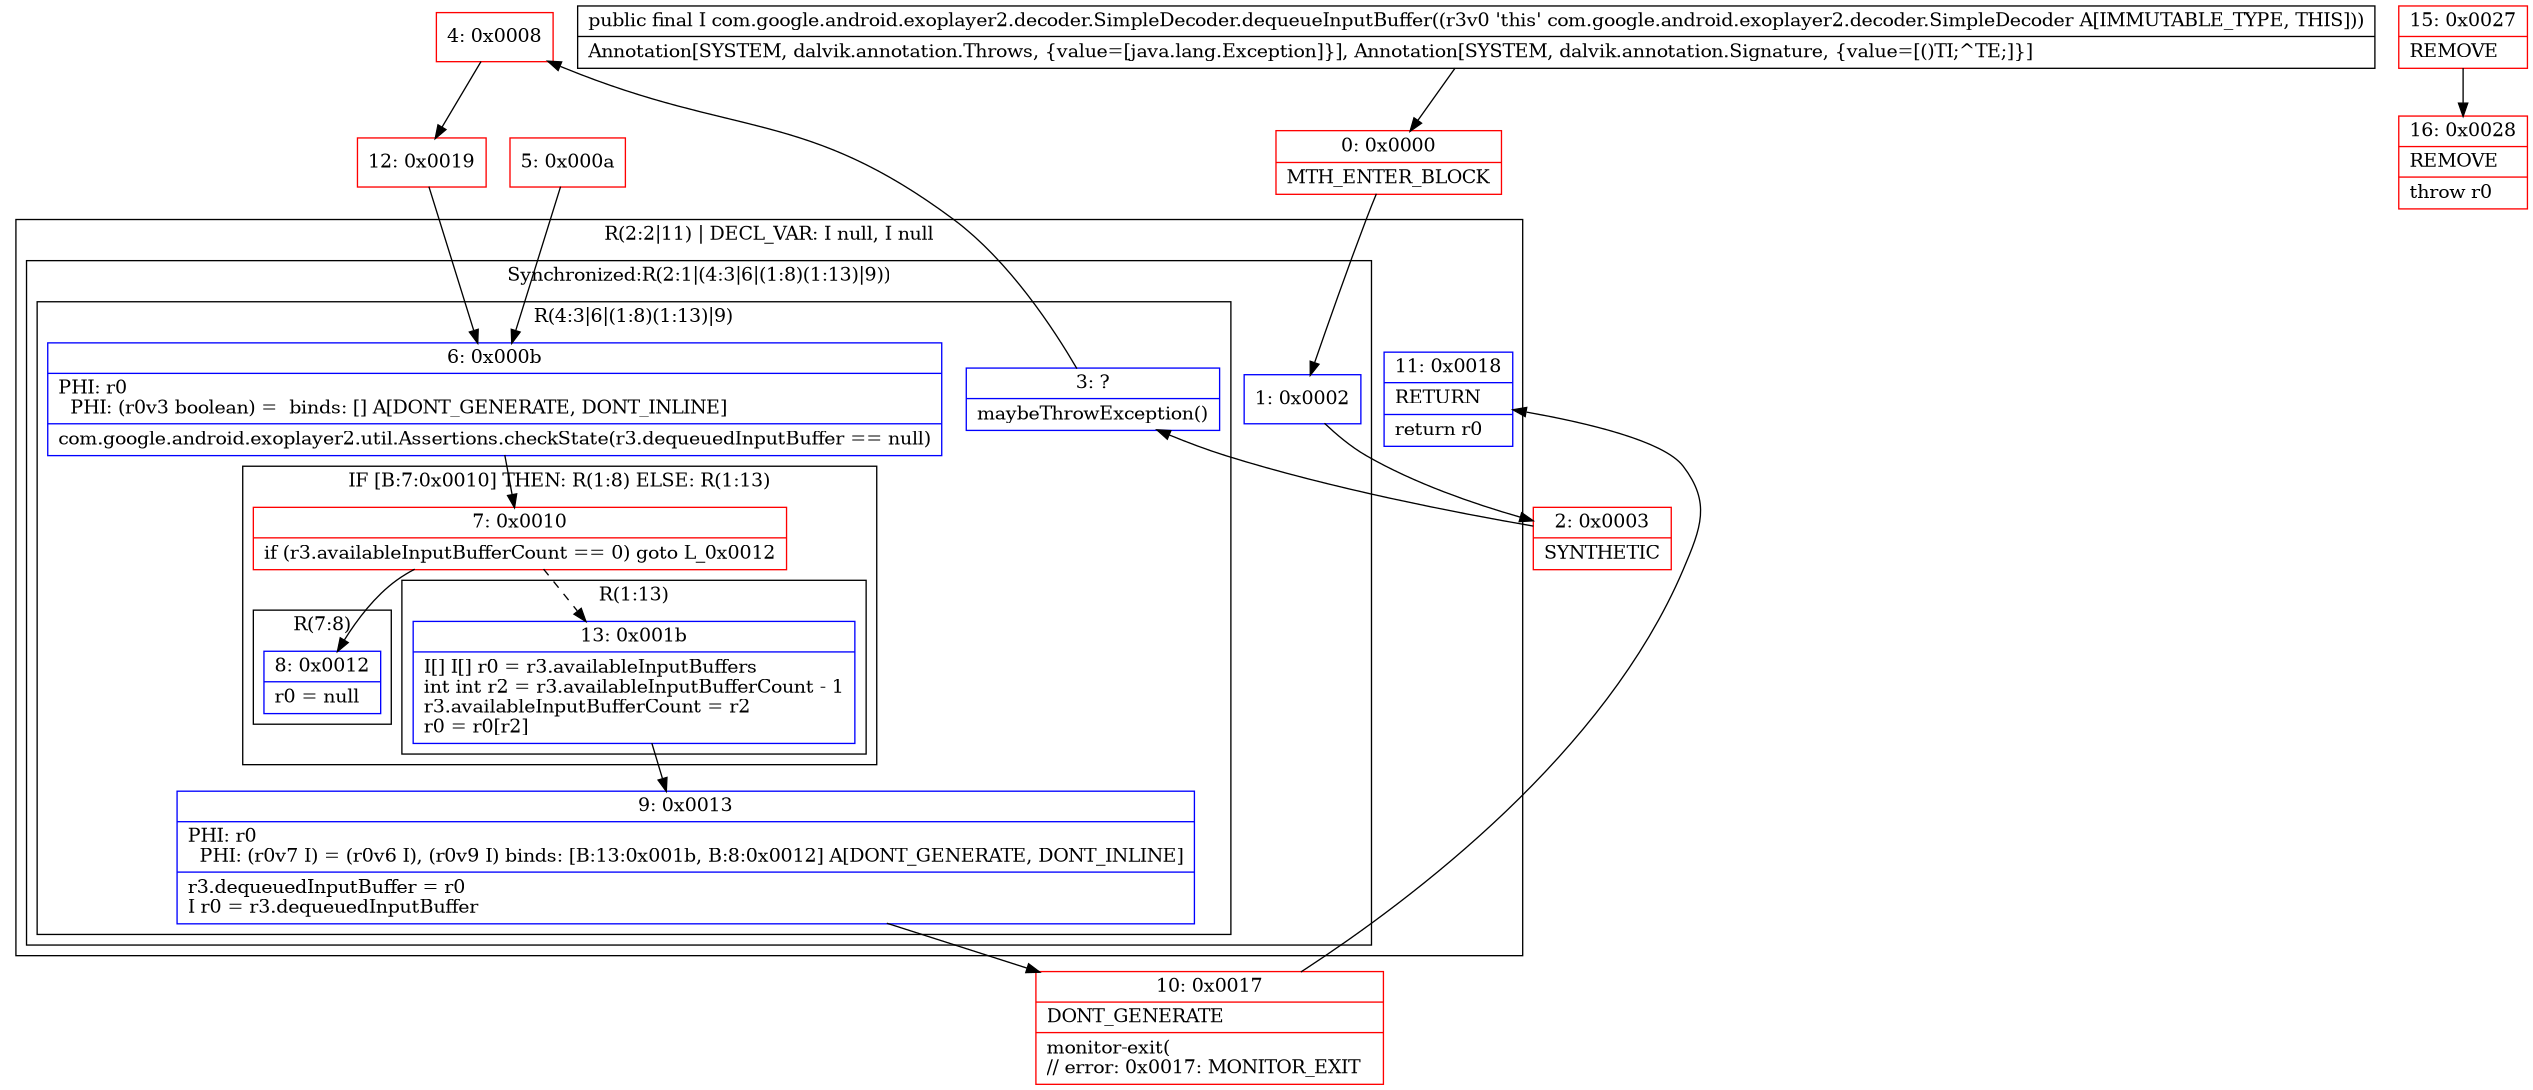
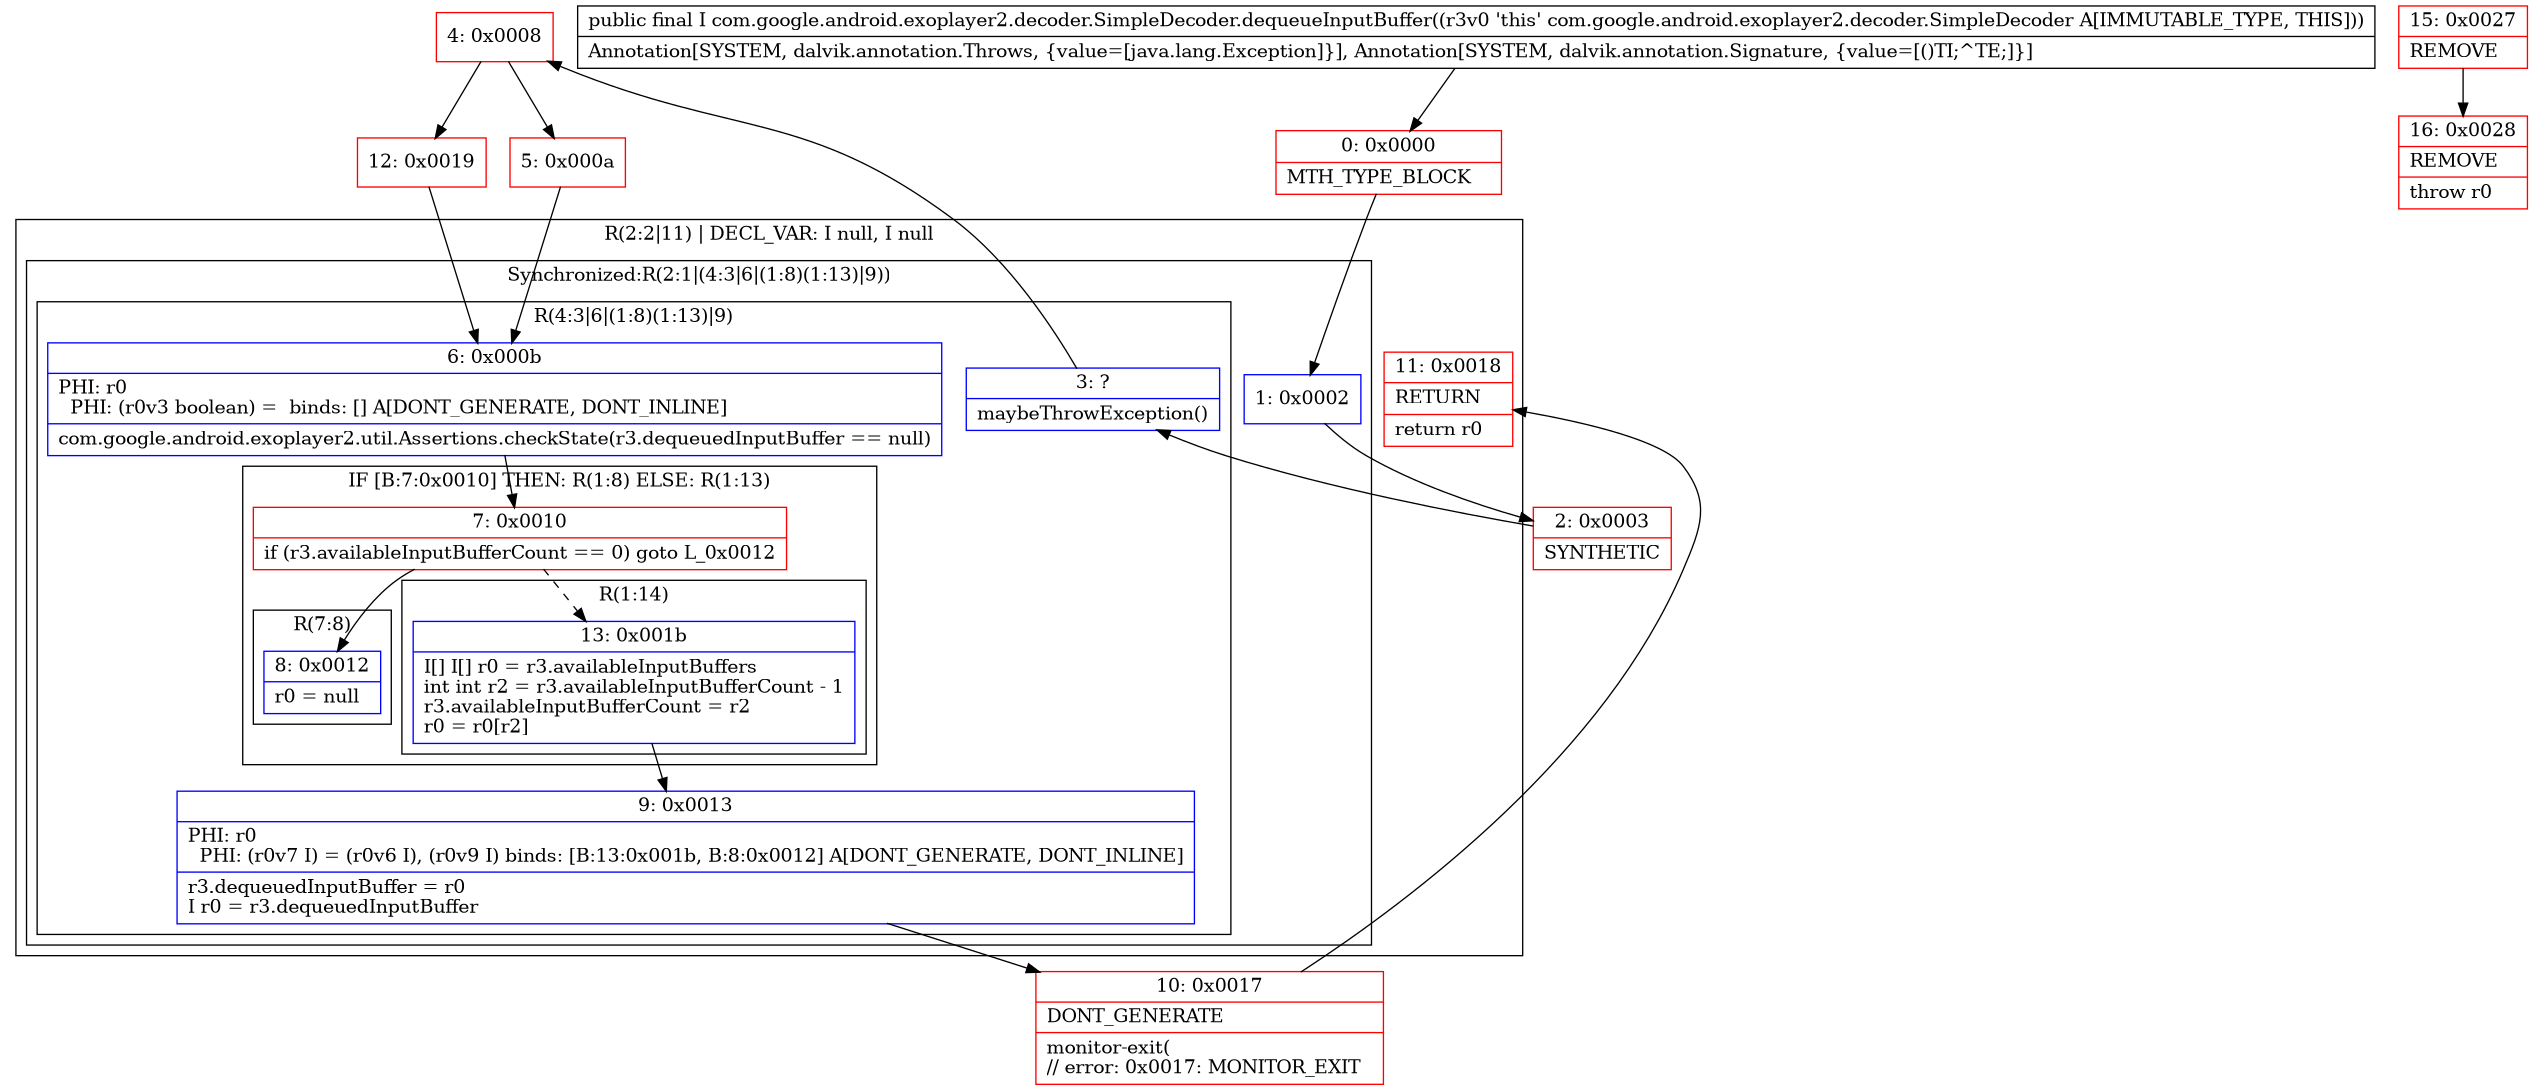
edge "4: 0x0008" -> "5: 0x000a": added
node "0: 0x0000": text "MTH_ENTER_BLOCK" -> "MTH_TYPE_BLOCK"
node "11: 0x0018": color blue -> red
cluster "R(1:13)": label "R(1:13)" -> "R(1:14)"
